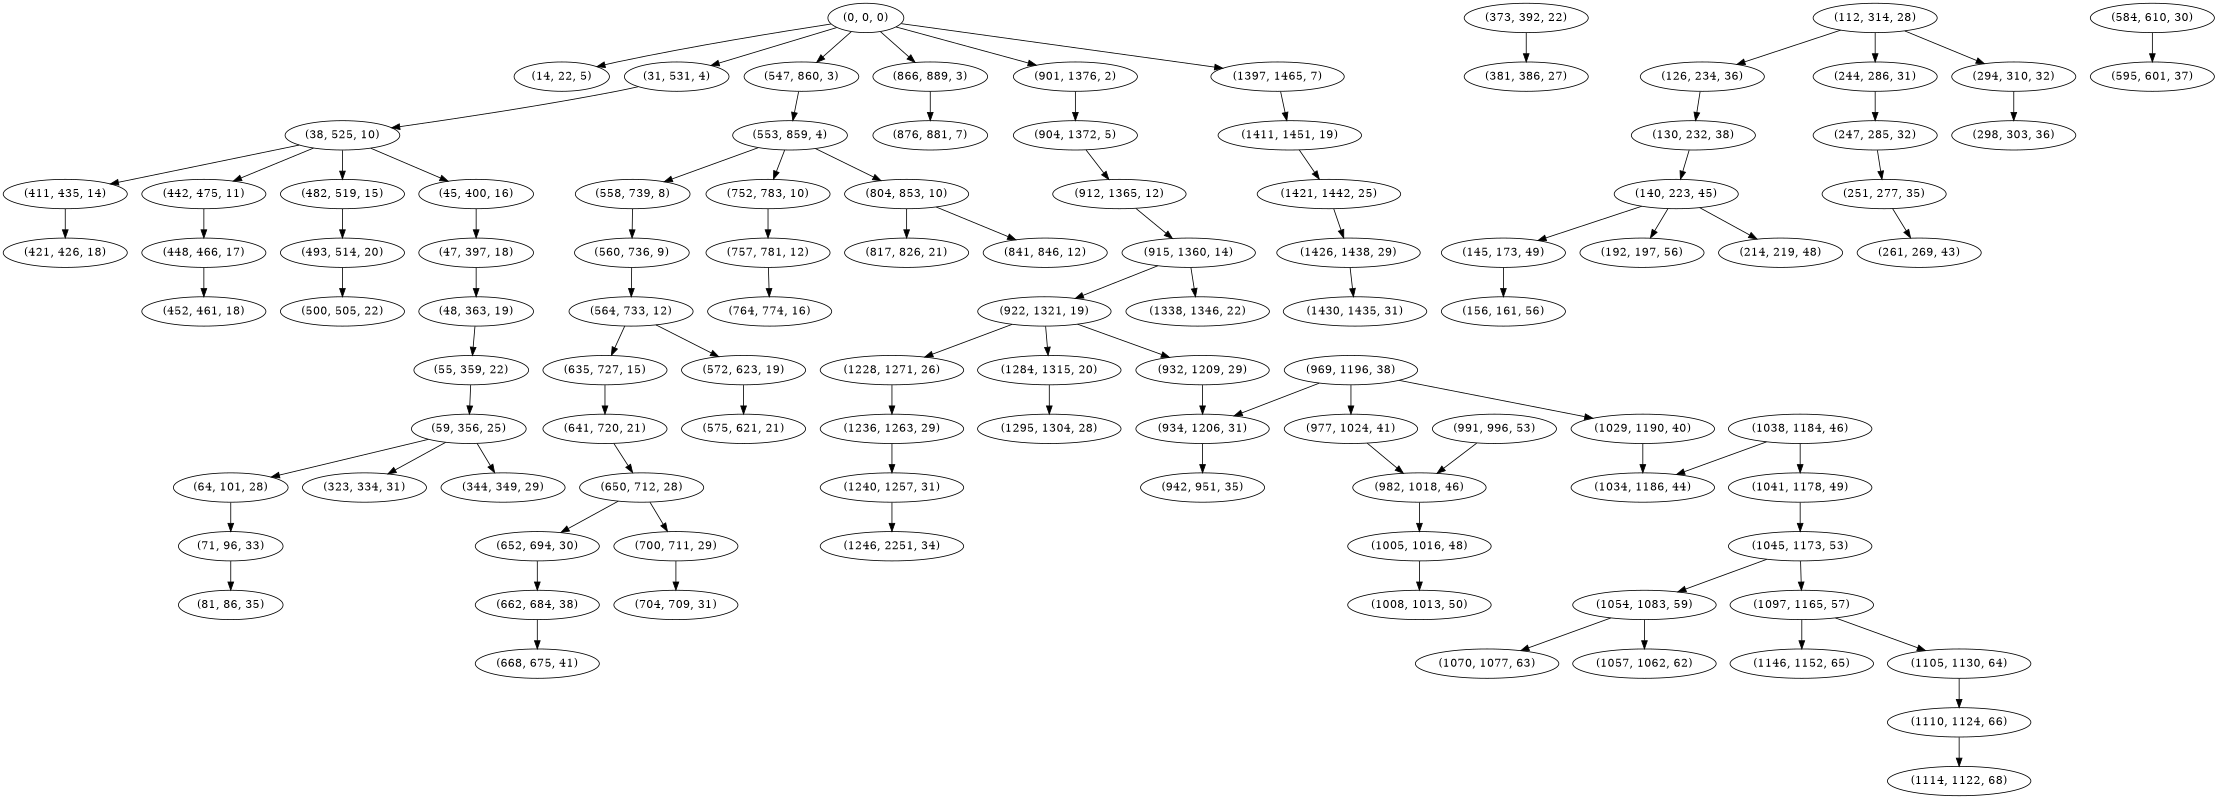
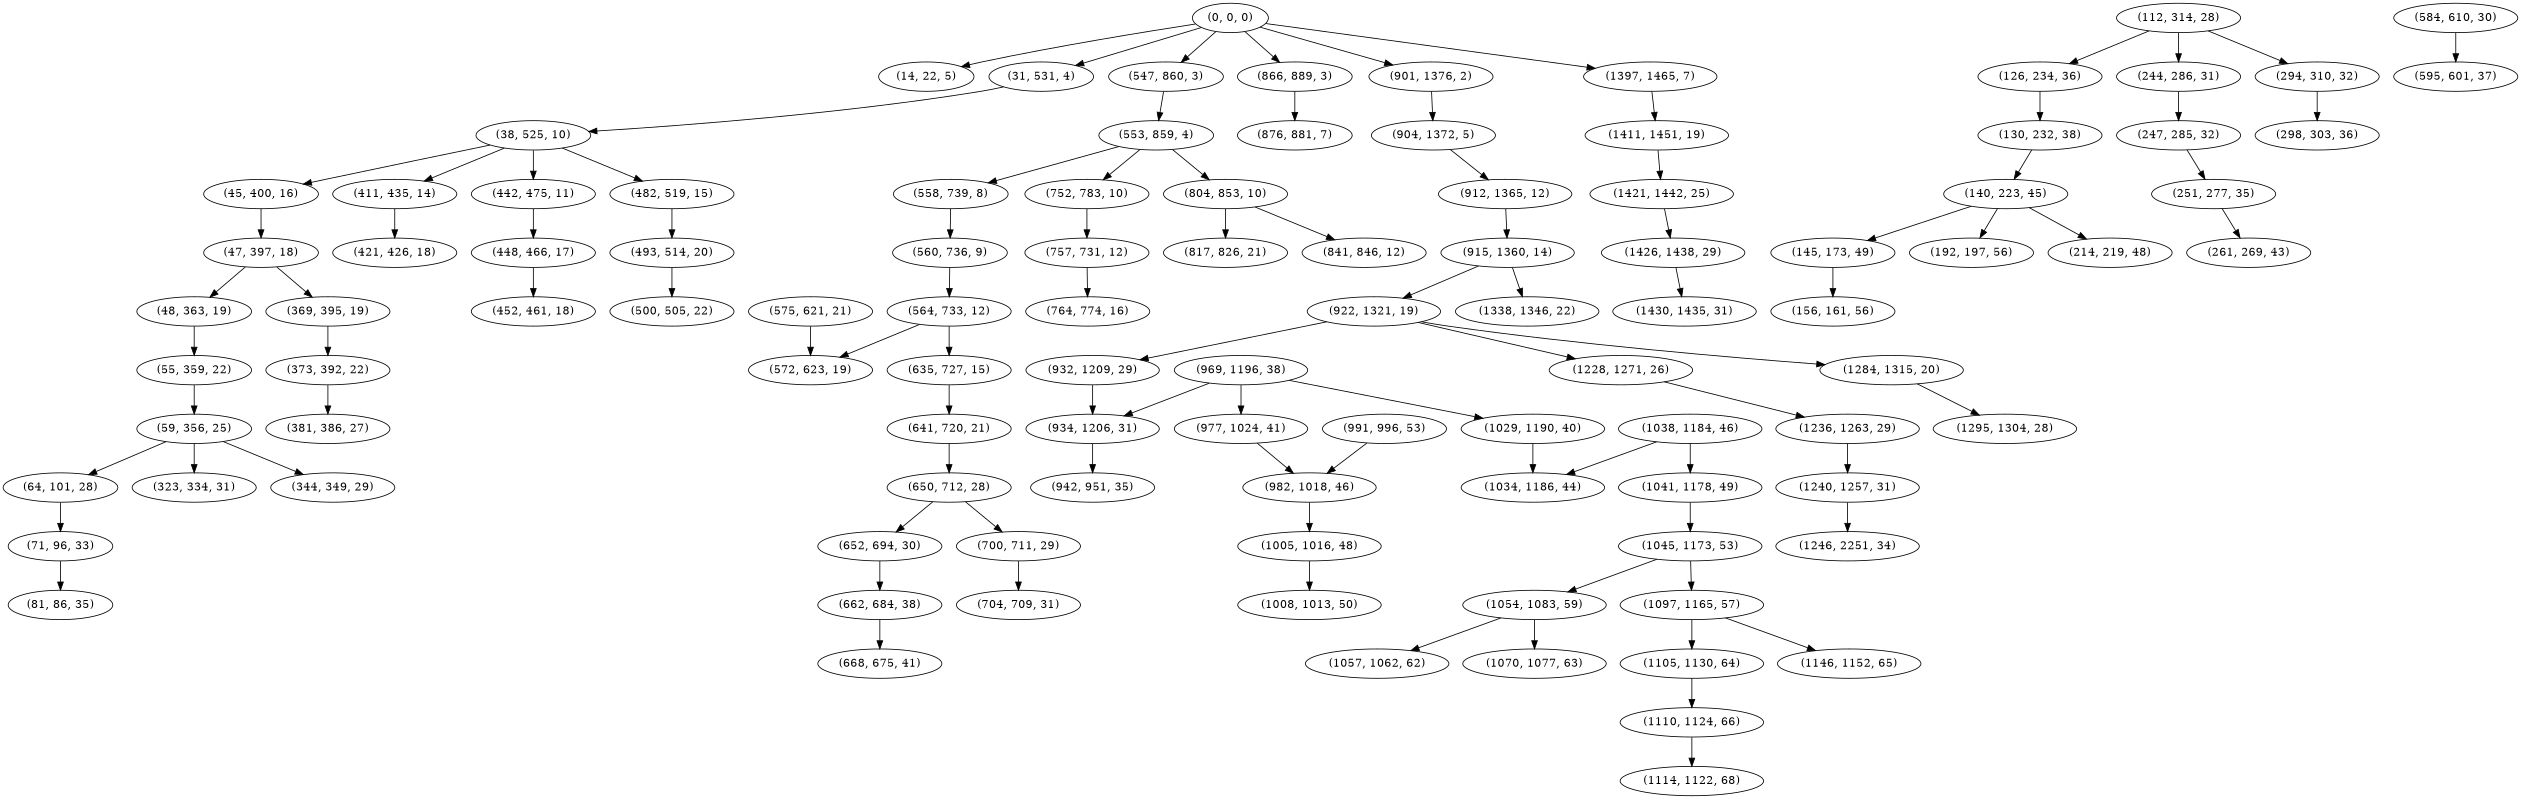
node "(757, 781, 12)": label "(757, 781, 12)" -> "(757, 731, 12)"
node "(369, 395, 19)": added
edge "(572, 623, 19)" -> "(575, 621, 21)": reversed
